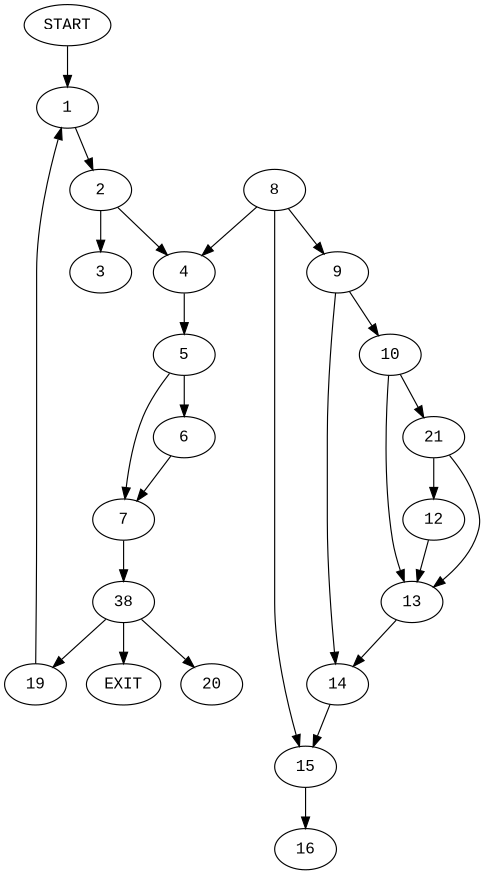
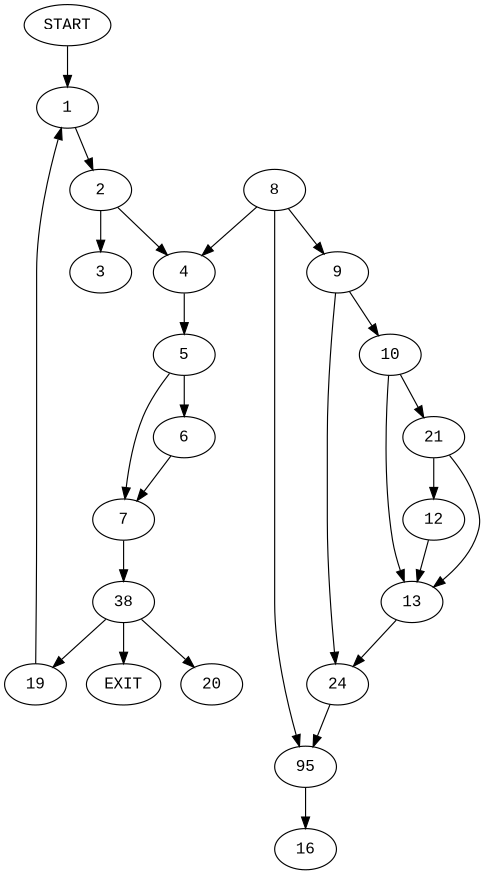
node "14": label "14" -> "24"
node "15": label "15" -> "95"
